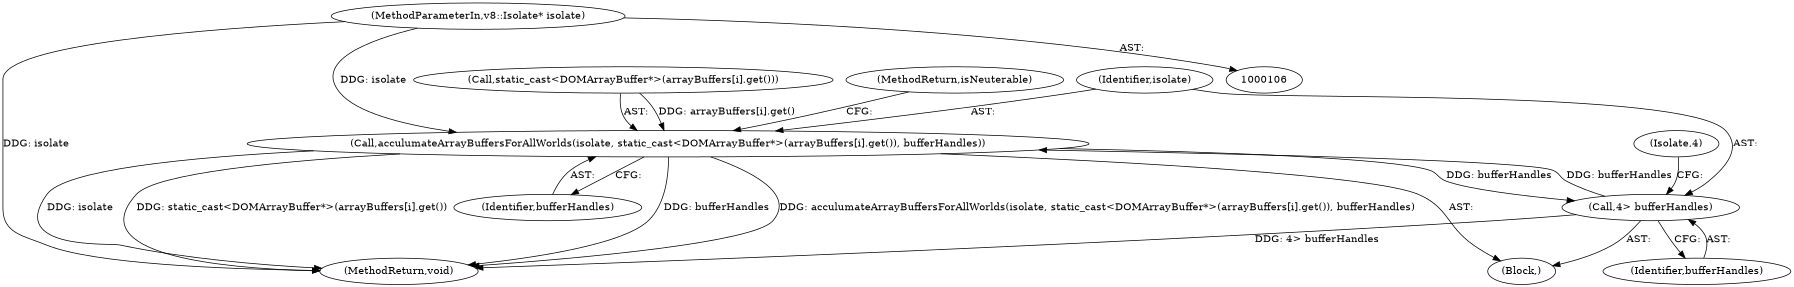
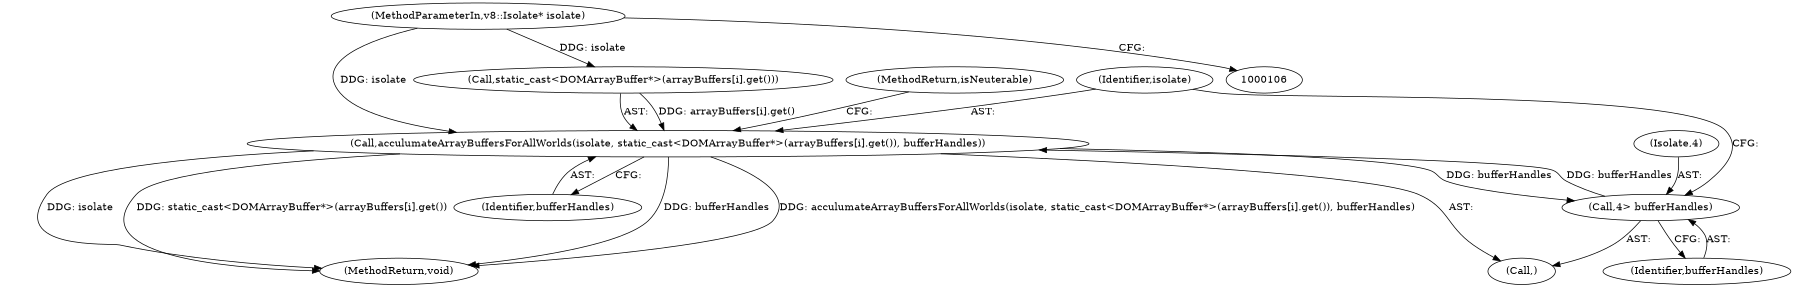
edge "(MethodParameterIn,v8::Isolate* isolate)" -> "1000106": label "AST: " -> "CFG: "
edge "(MethodParameterIn,v8::Isolate* isolate)" -> "(MethodReturn,void)": now "(MethodParameterIn,v8::Isolate* isolate)" -> "(Call,static_cast<DOMArrayBuffer*>(arrayBuffers[i].get()))"
edge "(Identifier,isolate)" -> "(Call,4> bufferHandles)": label "AST: " -> "CFG: "
edge "(Isolate,4)" -> "(Call,4> bufferHandles)": label "CFG: " -> "AST: "
edge "(Call,4> bufferHandles)" -> "(MethodReturn,void)": removed, label "DDG: 4> bufferHandles"
node "(Block,)": label "(Block,)" -> "(Call,)"
